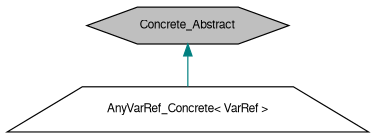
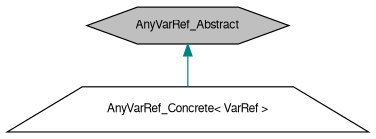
node "Concrete_Abstract": label "Concrete_Abstract" -> "AnyVarRef_Abstract"
